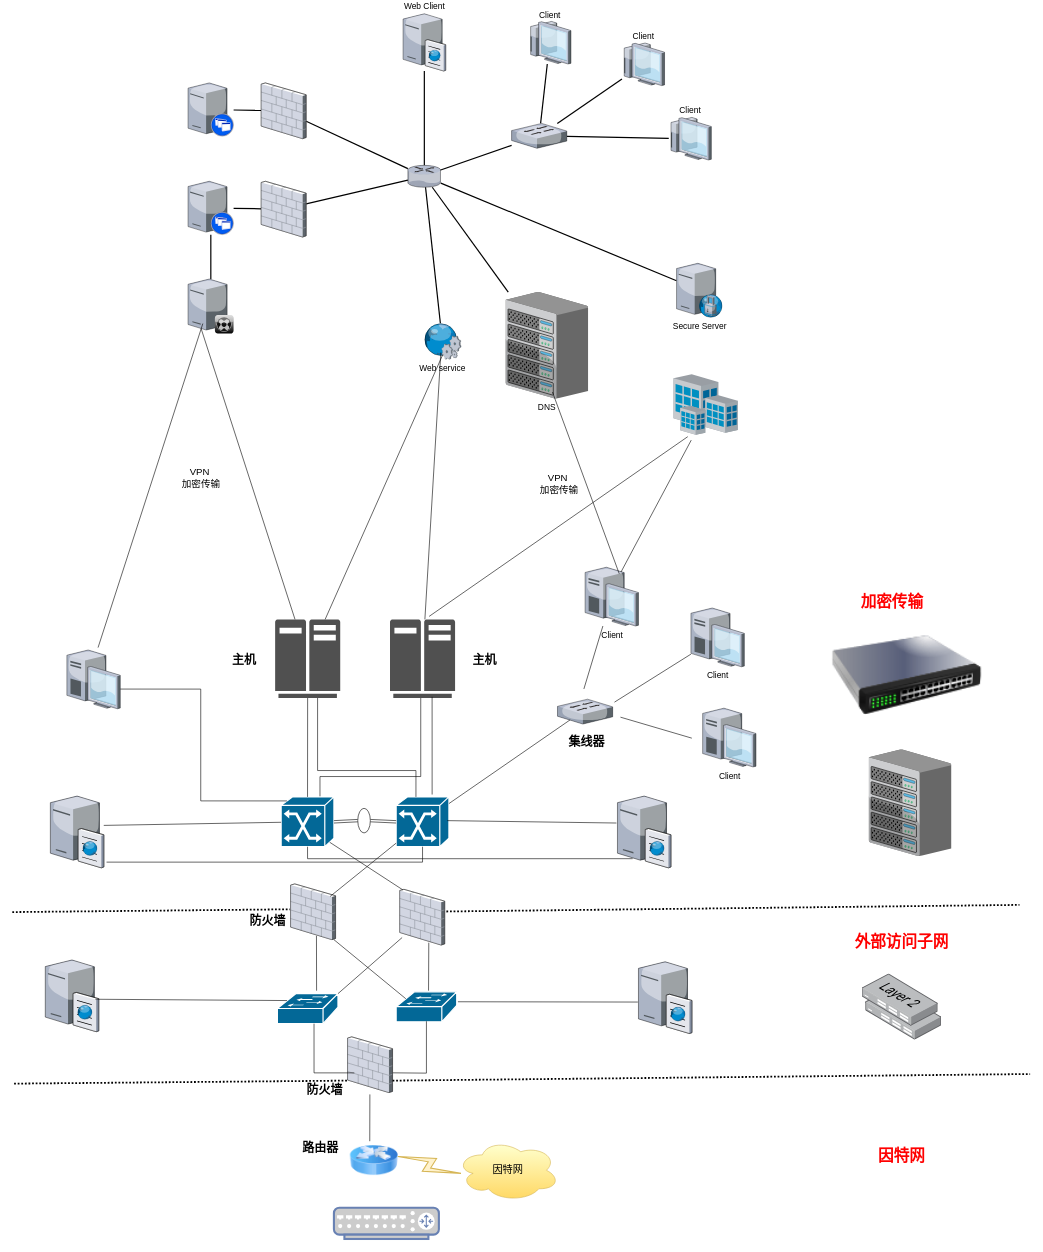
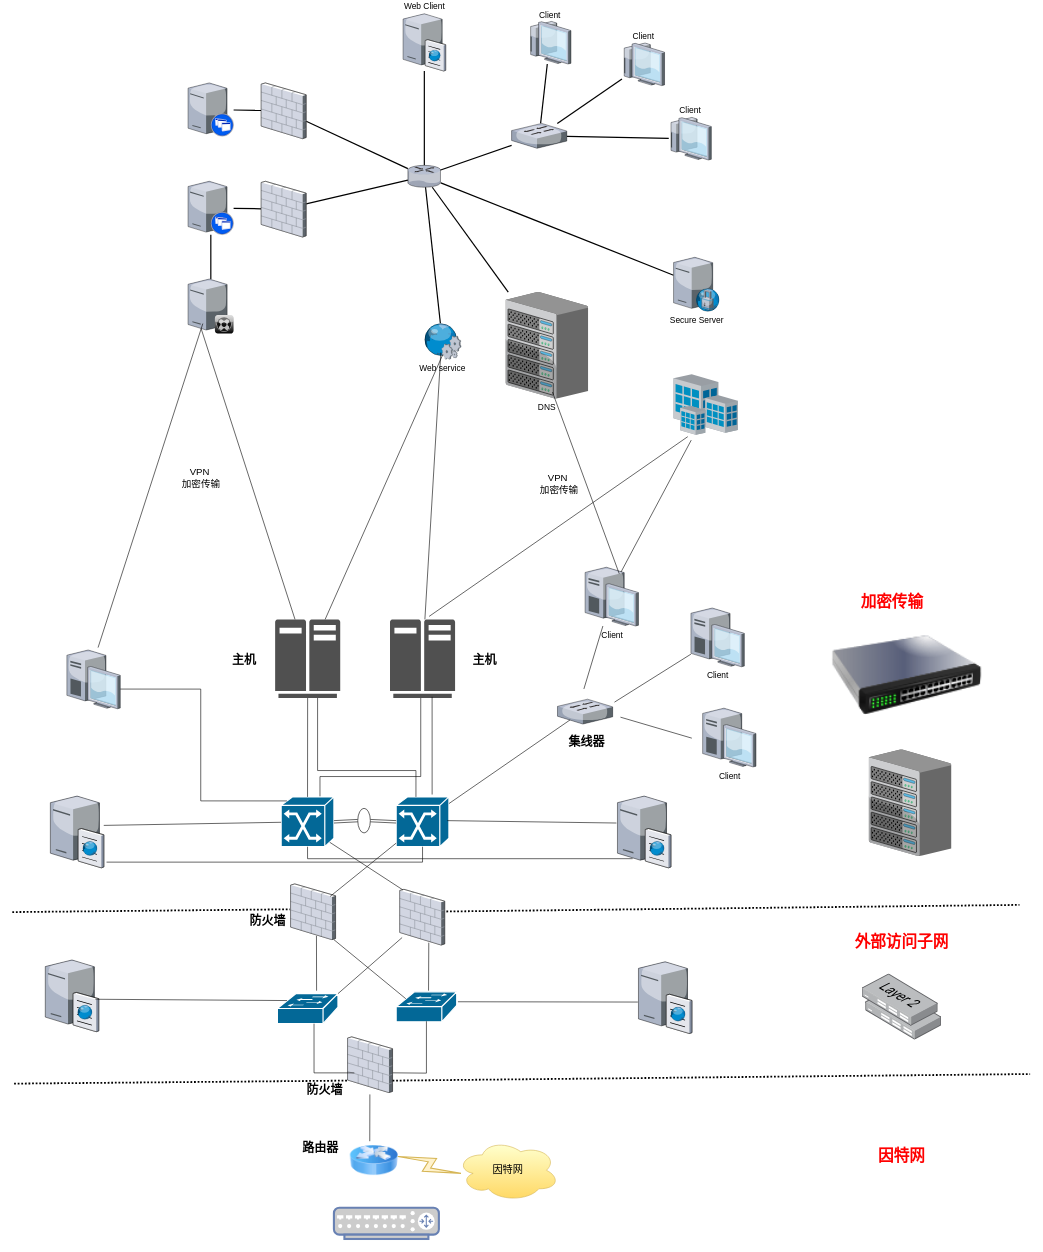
node "Secure Server": moved (700, 290) -> (697, 284)
